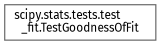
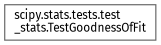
node "scipy.stats.tests.test _fit.TestGoodnessOfFit": label "scipy.stats.tests.test _fit.TestGoodnessOfFit" -> "scipy.stats.tests.test _stats.TestGoodnessOfFit"
